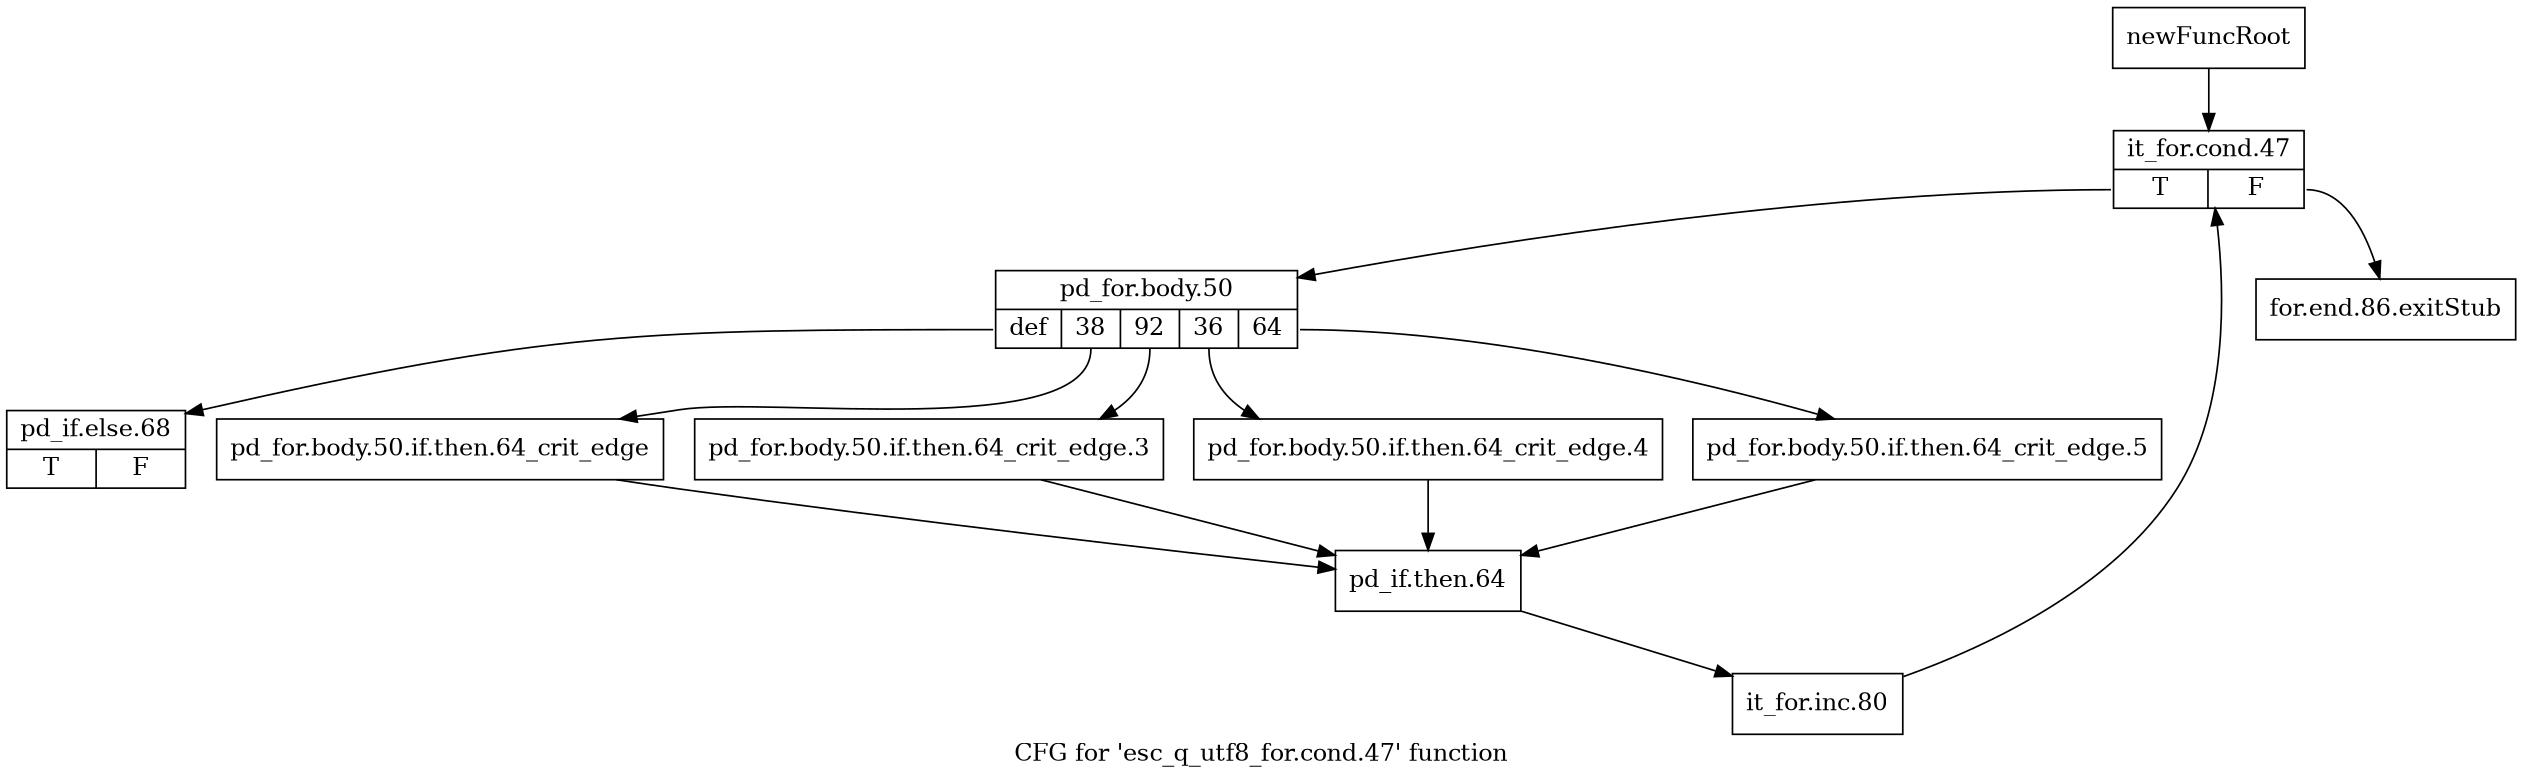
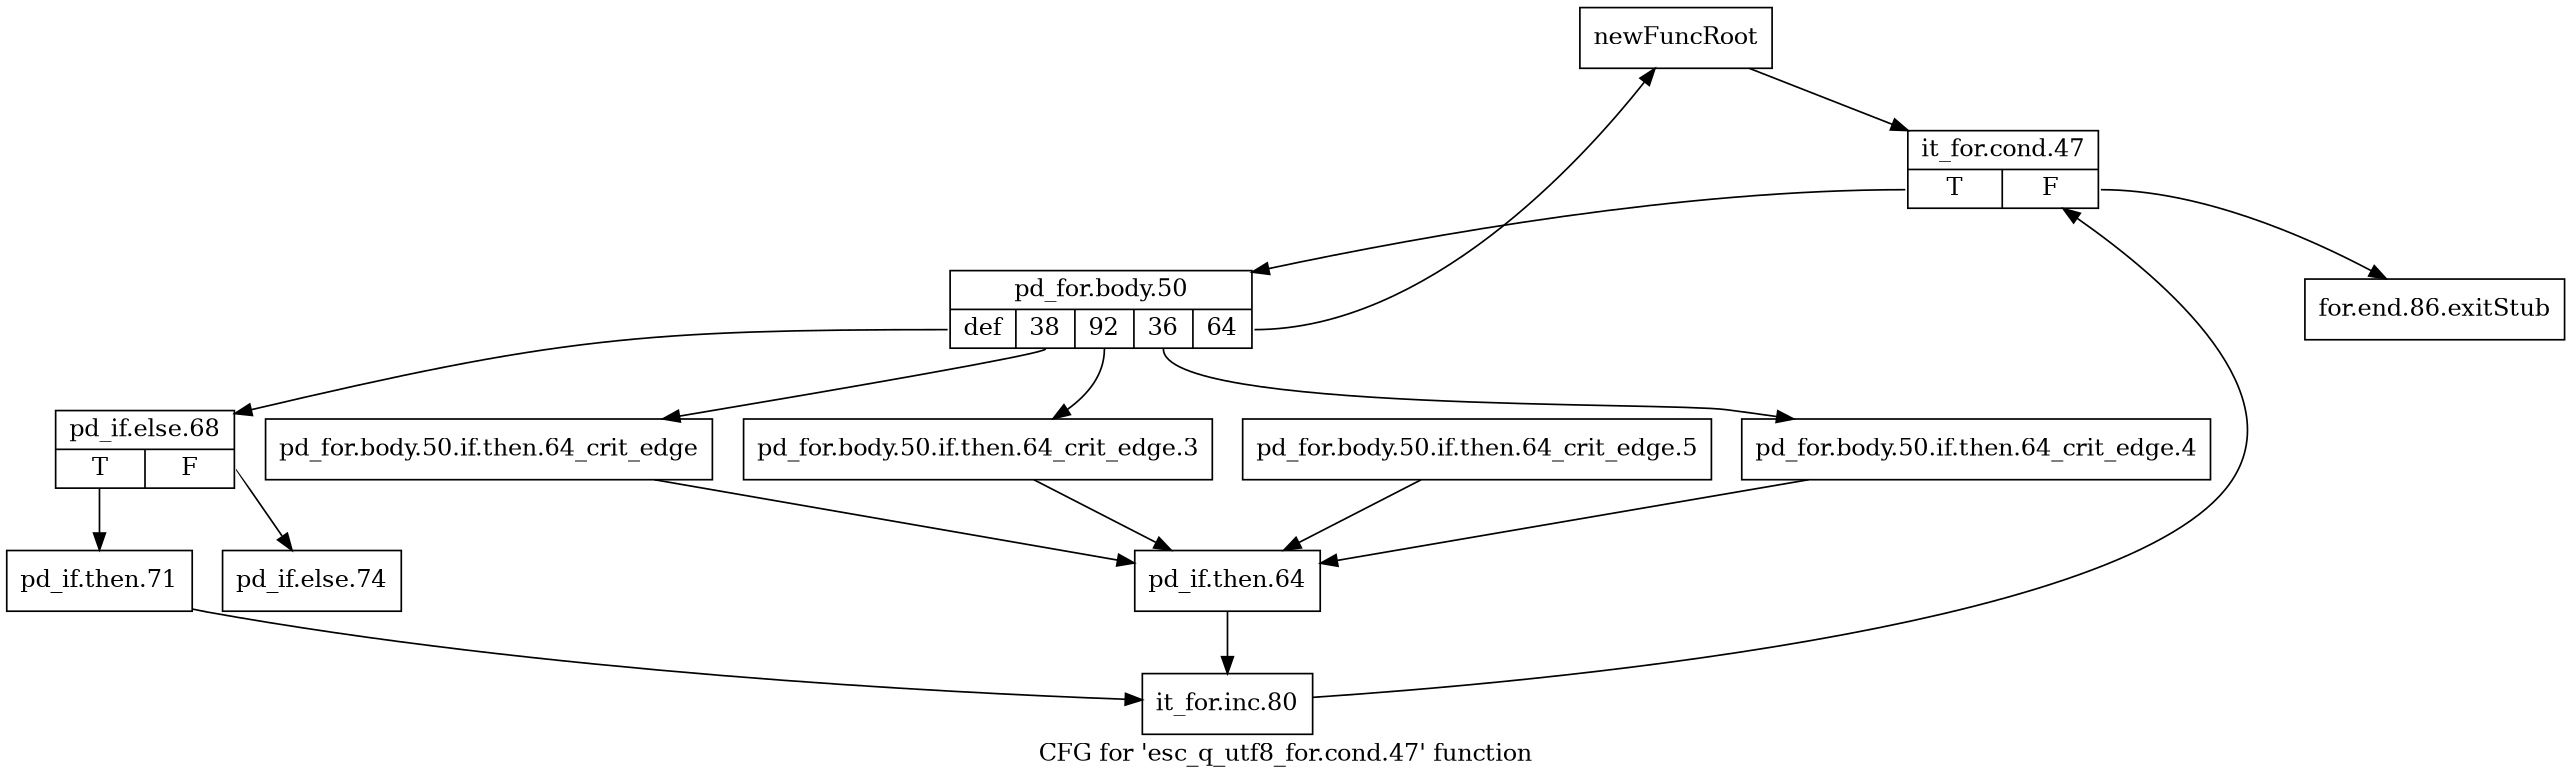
edge "pd_for.body.50" -> "pd_for.body.50.if.then.64_crit_edge.5": now "pd_for.body.50" -> "newFuncRoot"
node "pd_if.then.71": added
node "pd_if.else.74": added
